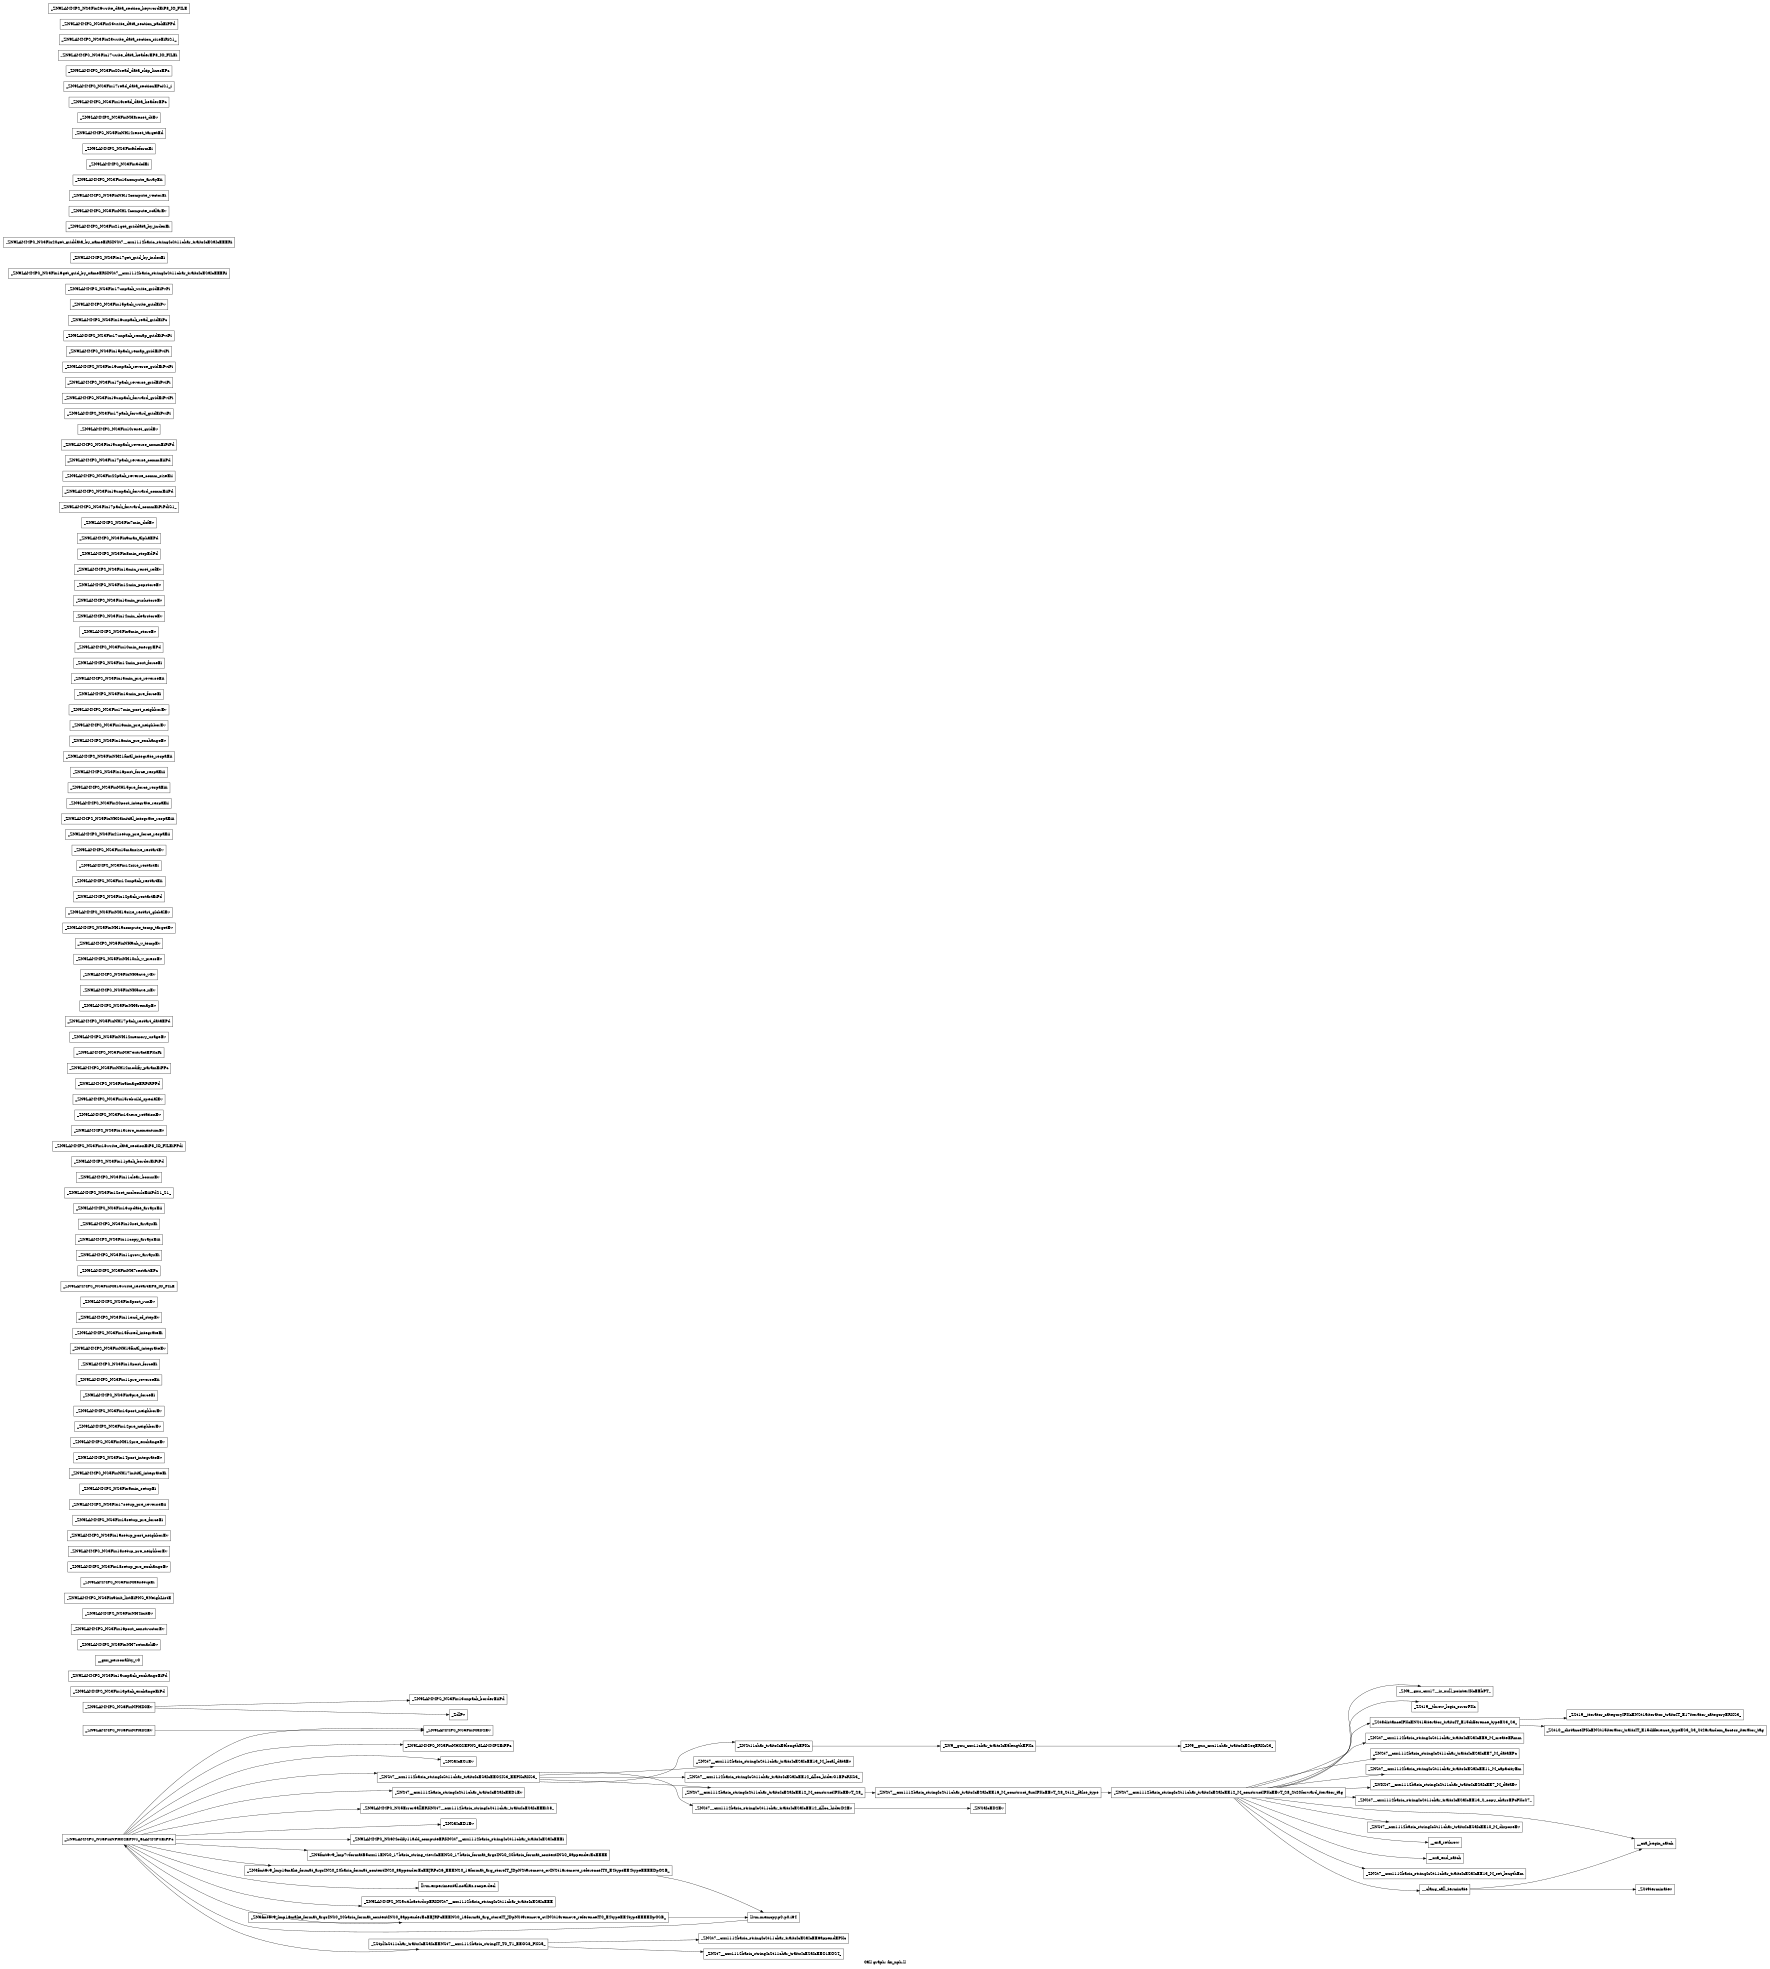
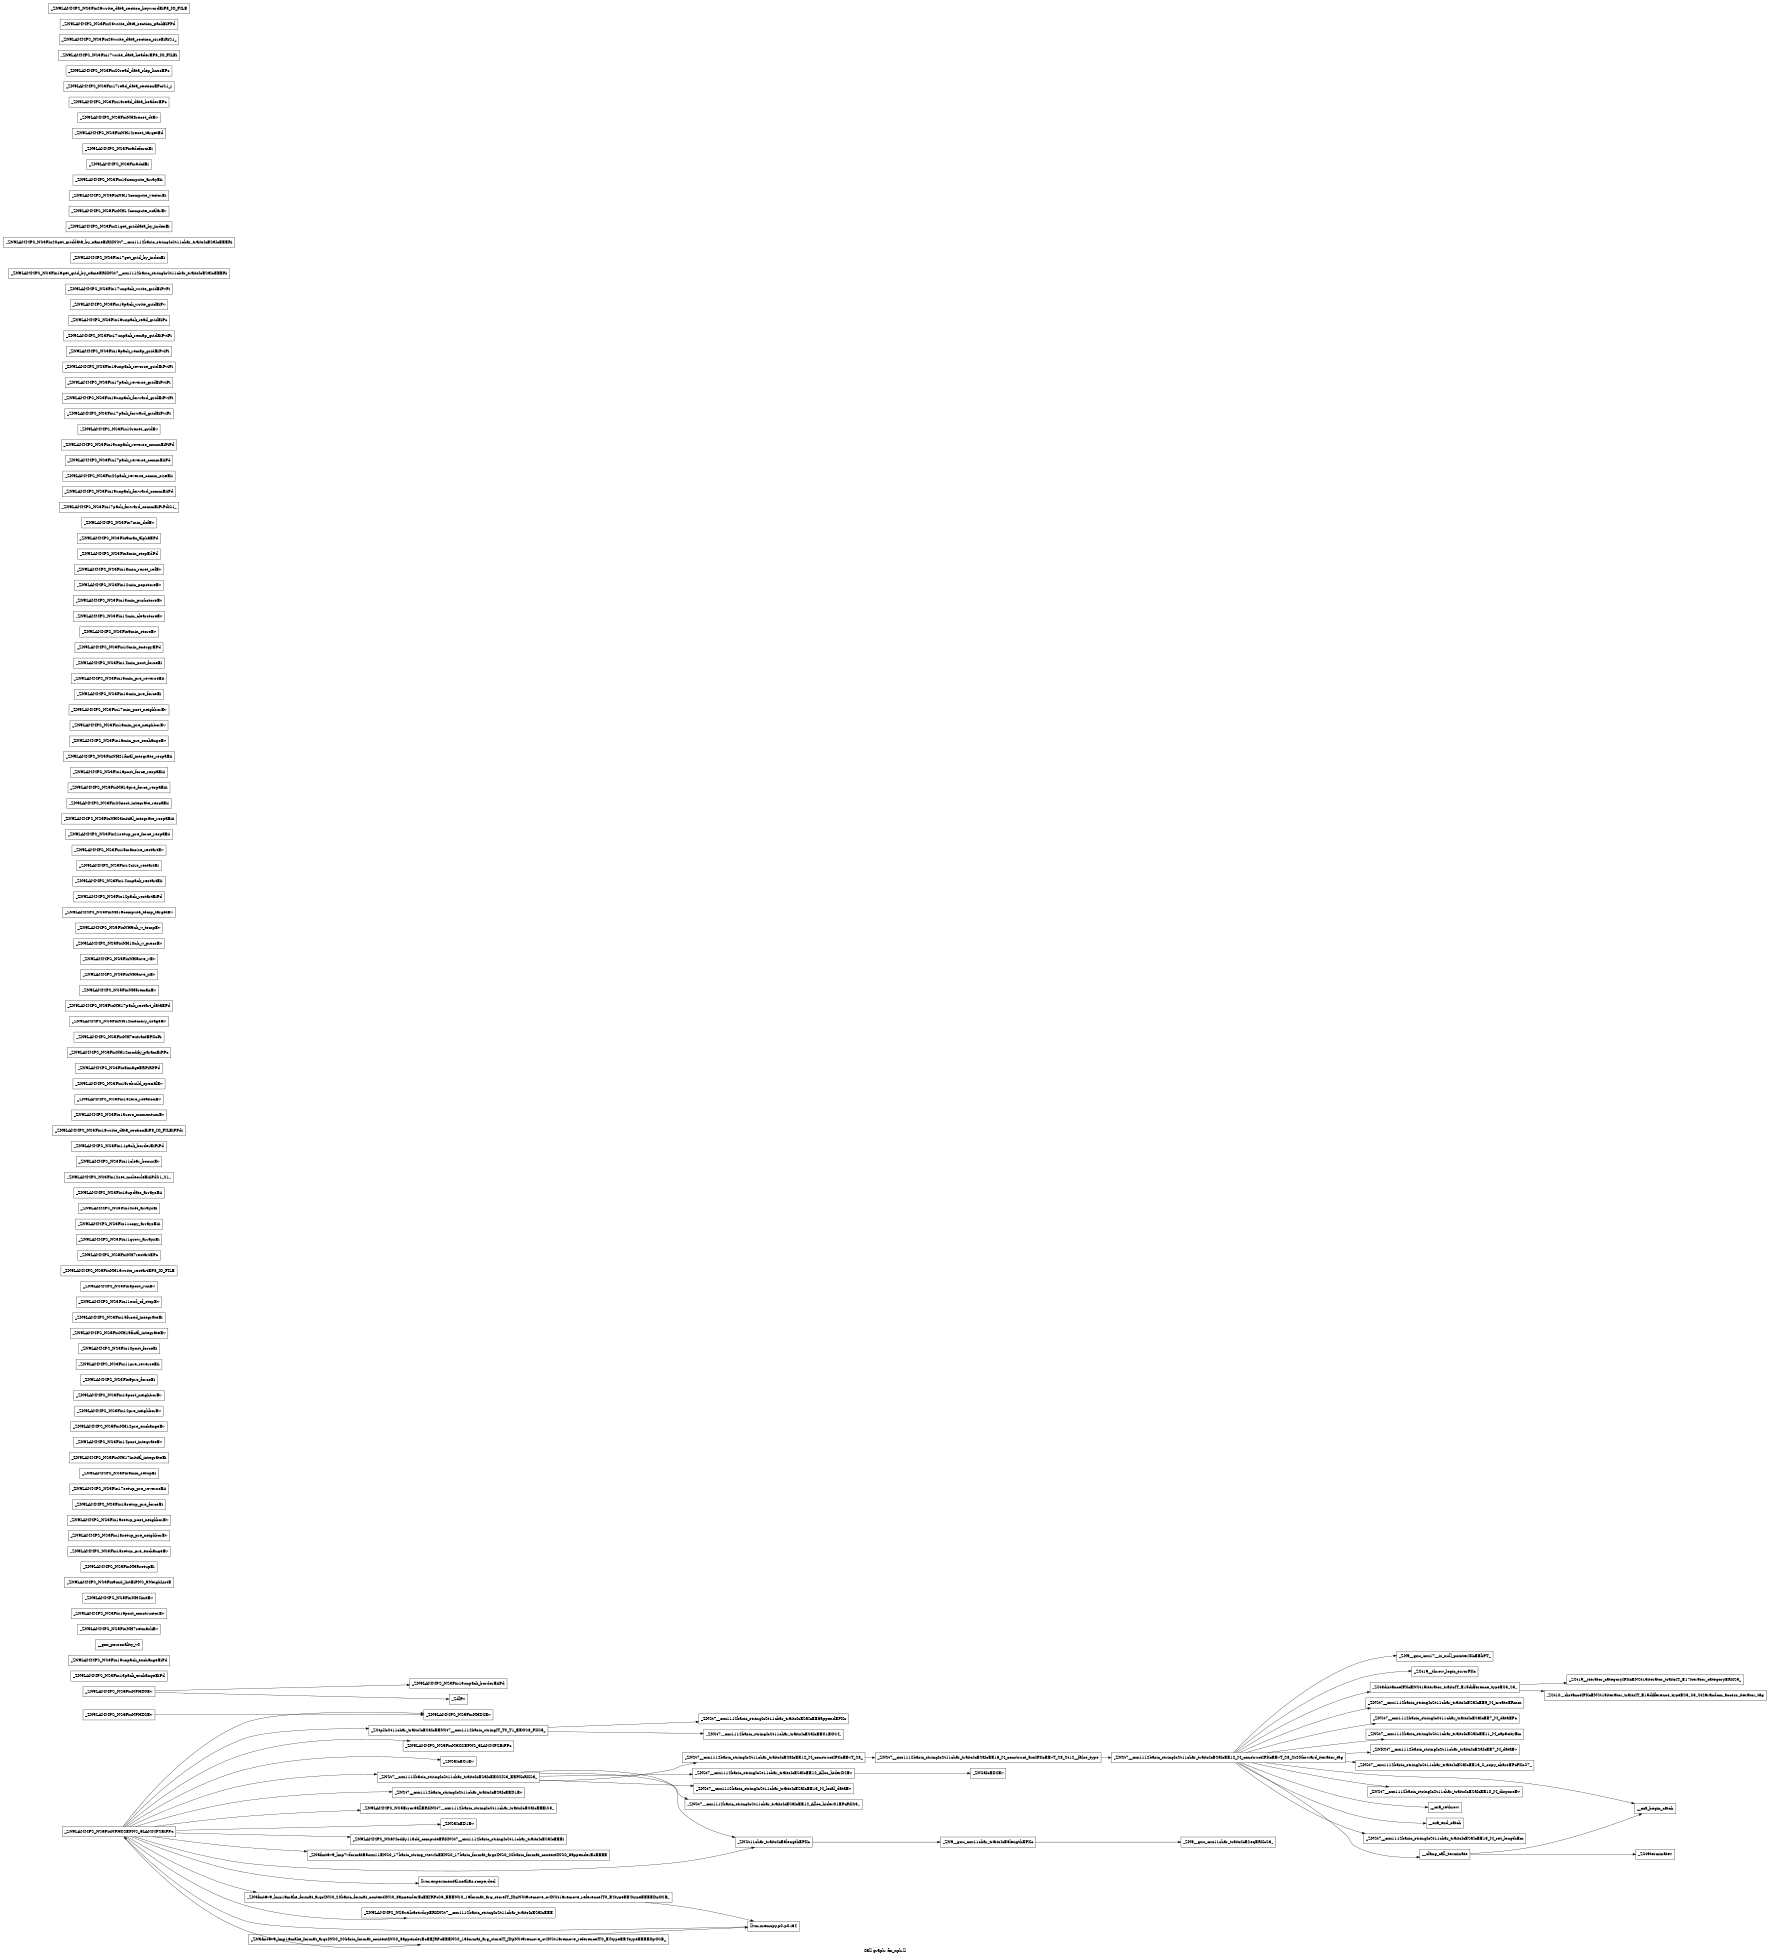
node "_ZN9LAMMPS_NS5FixNH19size_restart_globalEv": removed
edge "_ZN9LAMMPS_NS6FixNPHC2EPNS_6LAMMPSEiPPc" -> "_ZNSt11char_traitsIcE6lengthEPKc": added
